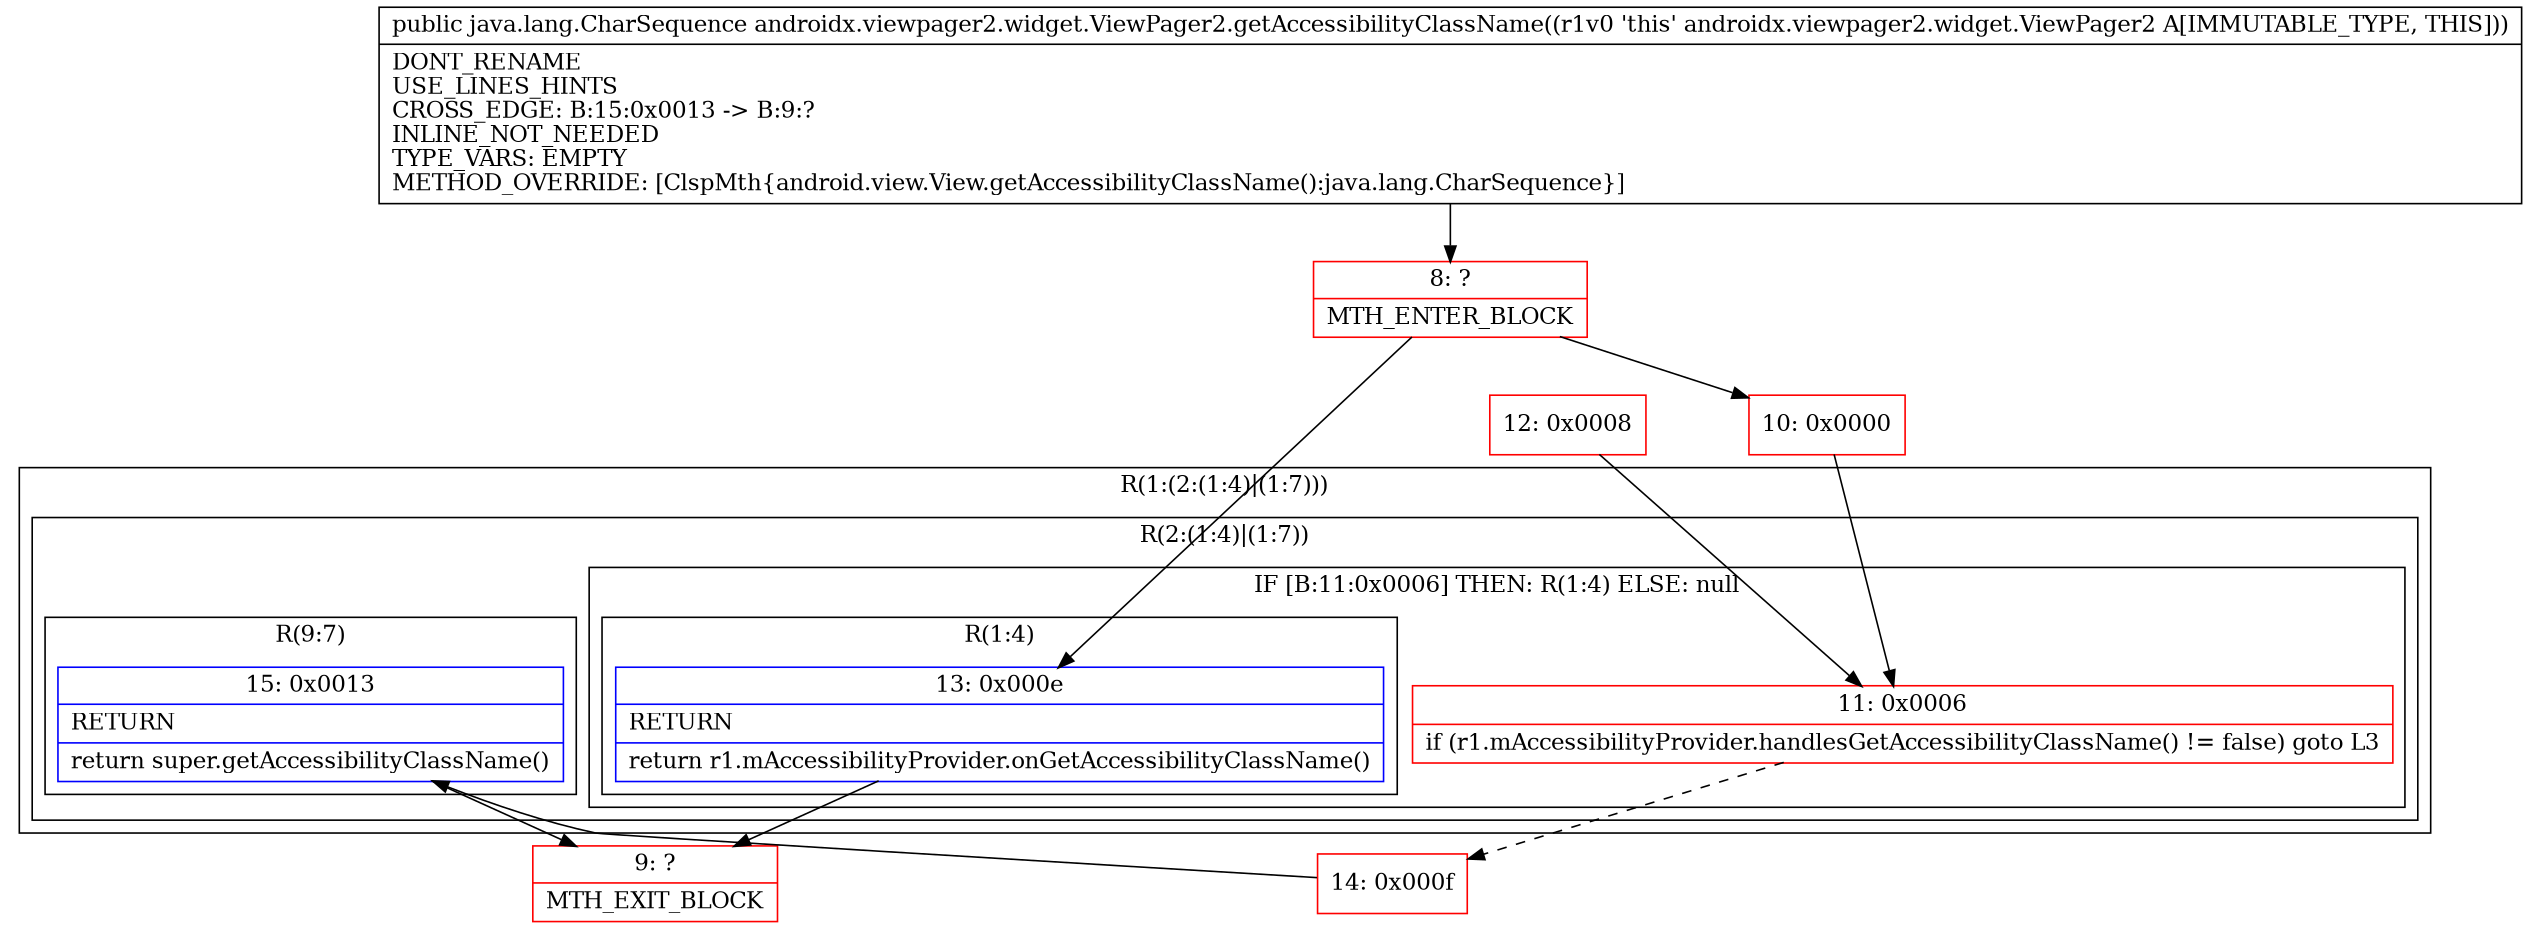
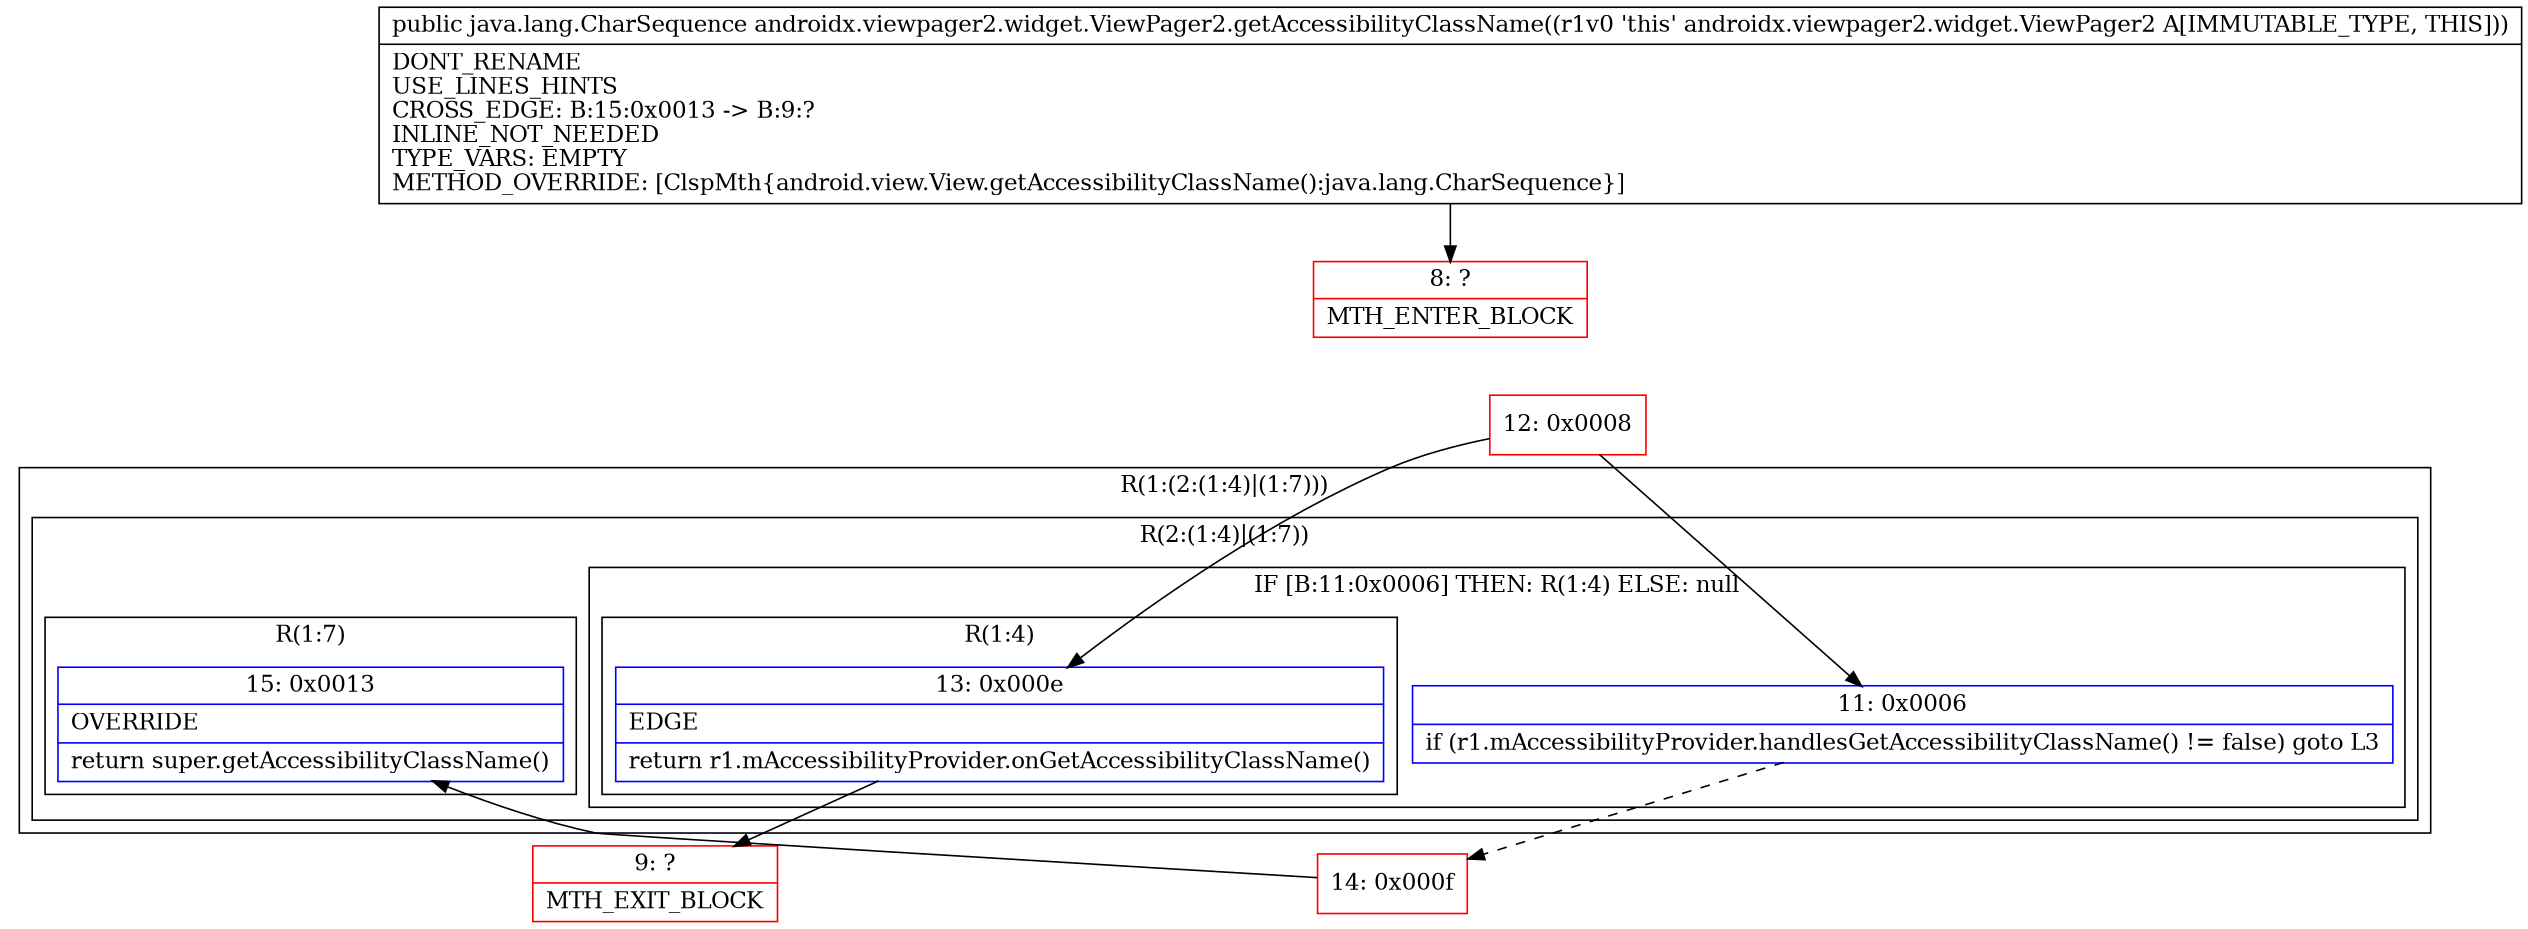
node "10: 0x0000": removed
edge "8: ?" -> "13: 0x000e": now "12: 0x0008" -> "13: 0x000e"
cluster "R(9:7)": label "R(9:7)" -> "R(1:7)"
node "15: 0x0013": text "RETURN" -> "OVERRIDE"
node "13: 0x000e": text "RETURN" -> "EDGE"
node "11: 0x0006": color red -> blue
edge "15: 0x0013" -> "9: ?": removed
